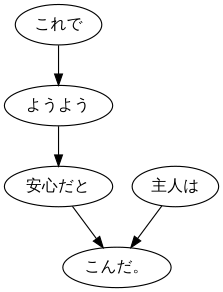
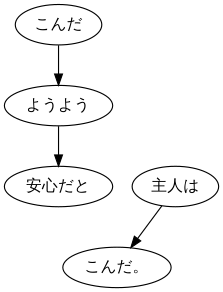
node "これで": label "これで" -> "こんだ"
edge "安心だと" -> "こんだ。": removed
